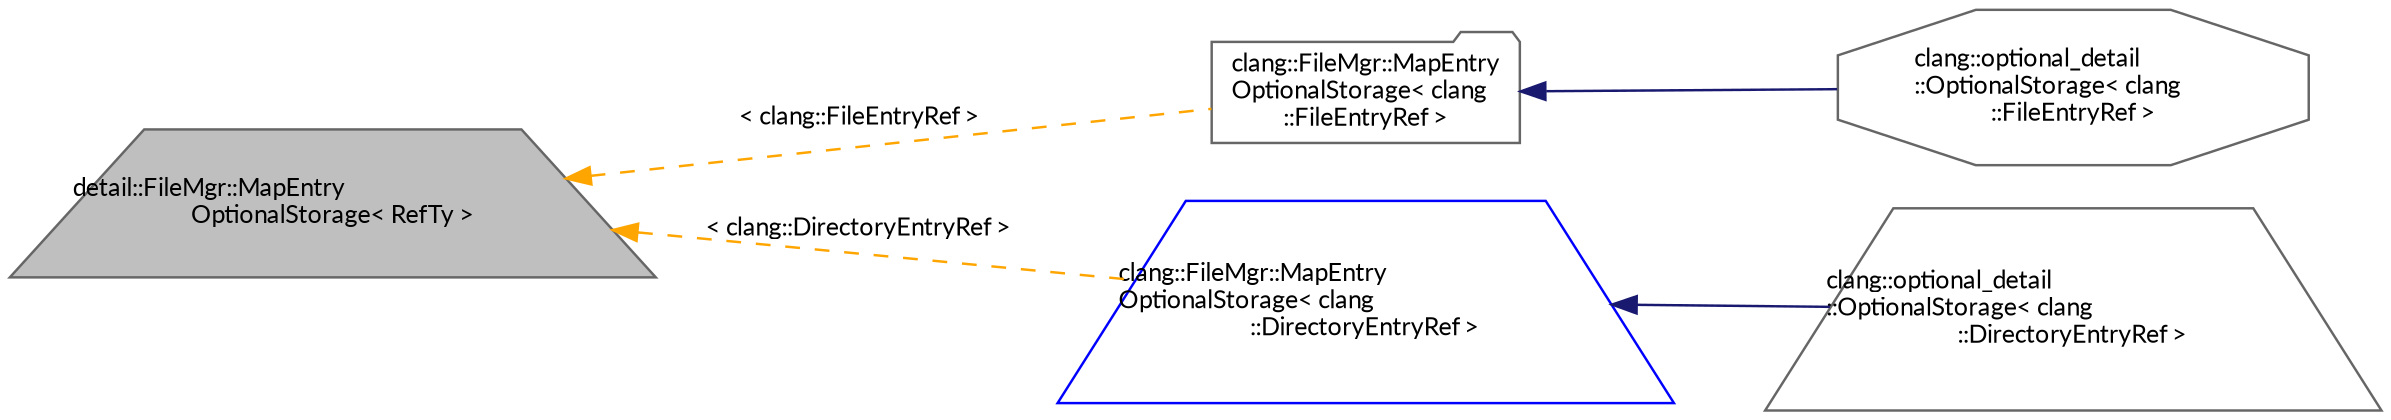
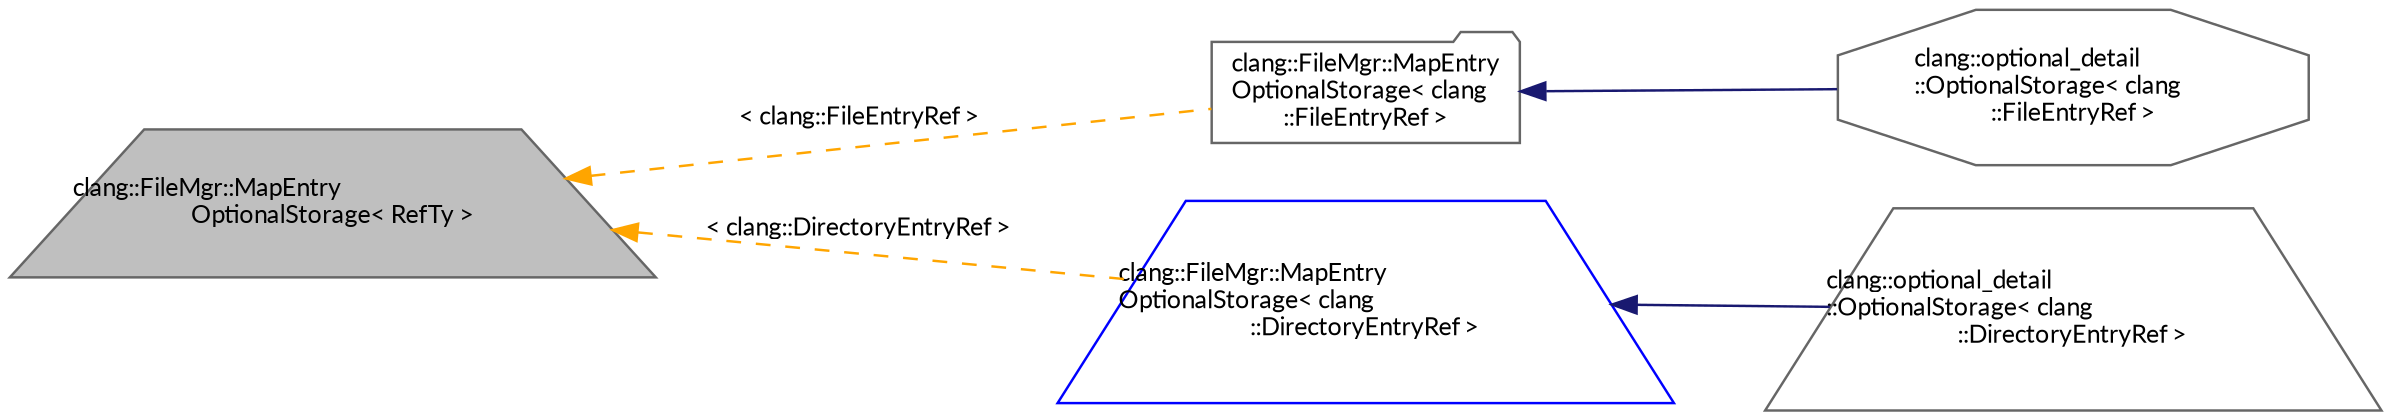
node "detail::FileMgr::MapEntry OptionalStorage< RefTy >": label "detail::FileMgr::MapEntry OptionalStorage< RefTy >" -> "clang::FileMgr::MapEntry OptionalStorage< RefTy >"
